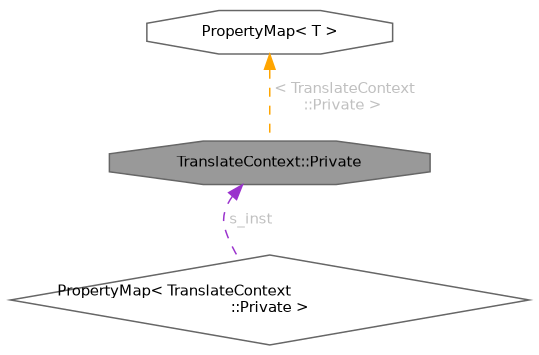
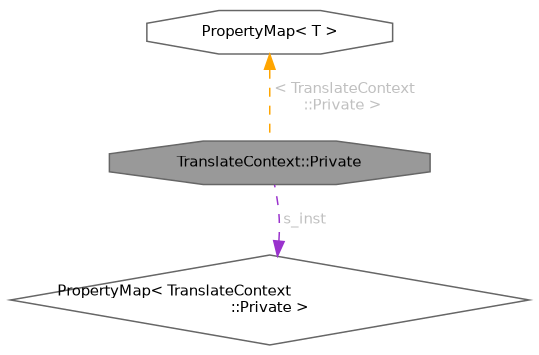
edge "PropertyMap< TranslateContext ::Private >" -> "TranslateContext::Private": reversed
